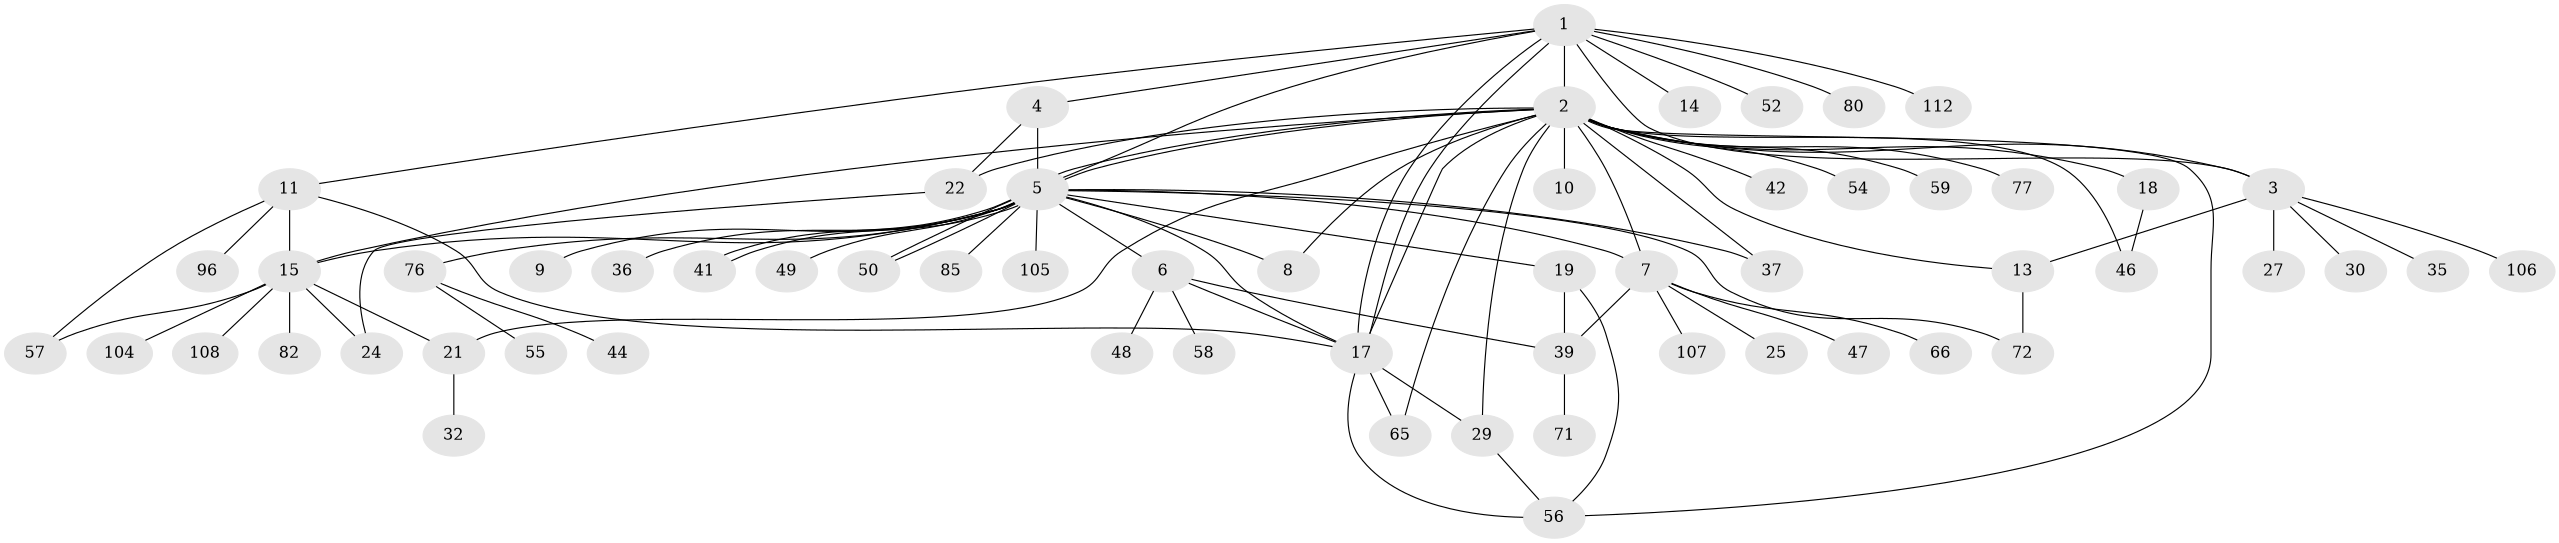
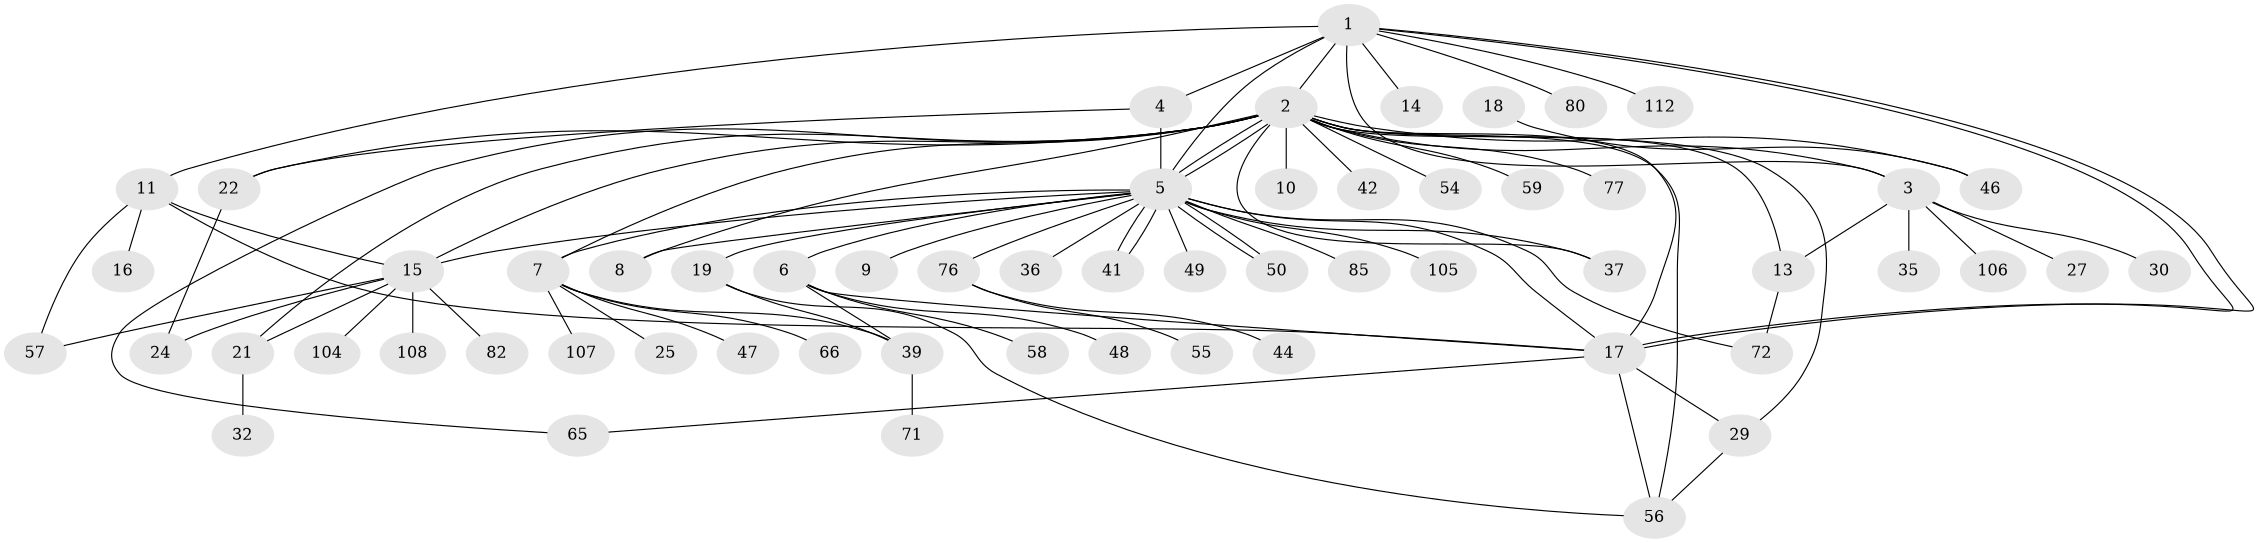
node "52": removed
edge "2" -- "18": removed
node "96": label "96" -> "16"
